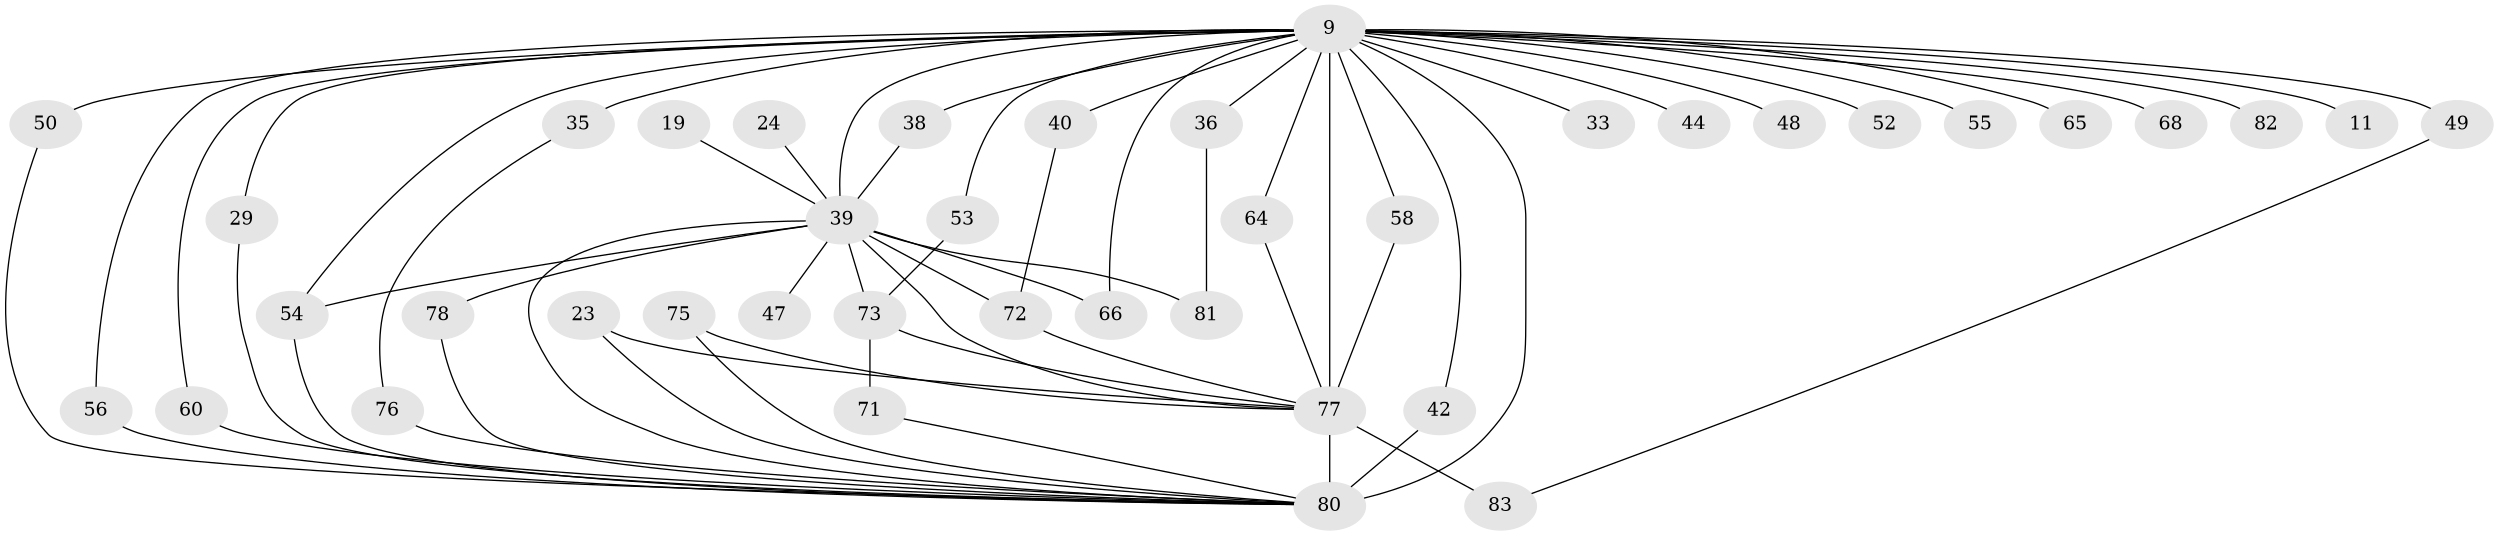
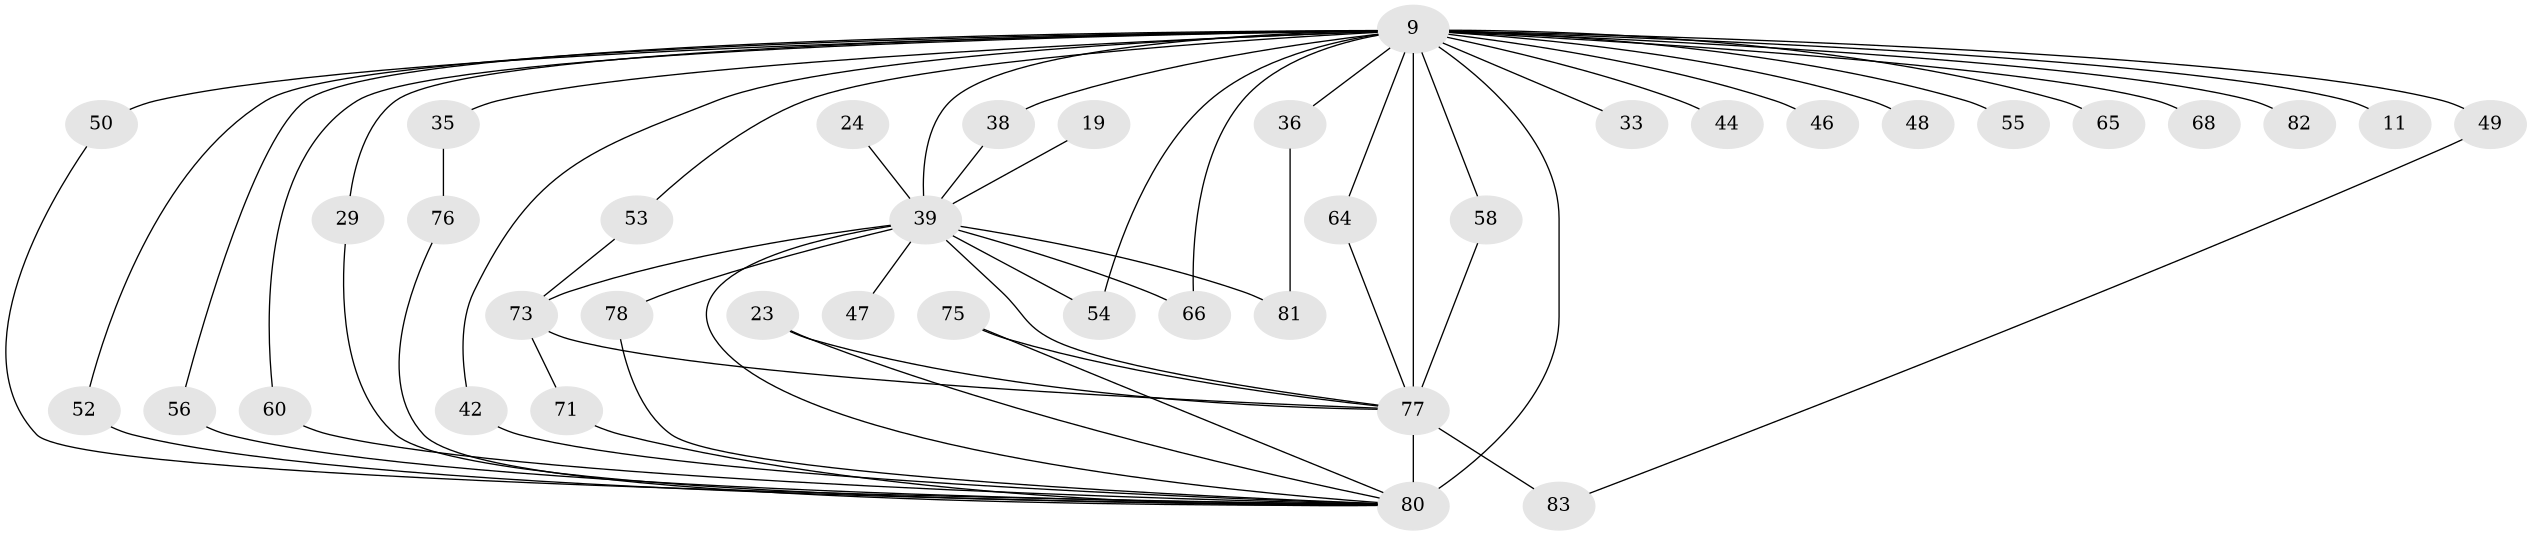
node "40": label "40" -> "46"
node "72": removed
edge "54" -- "80": now "52" -- "80"
